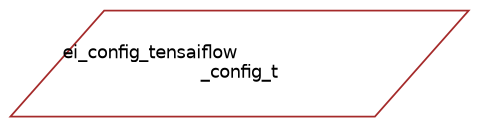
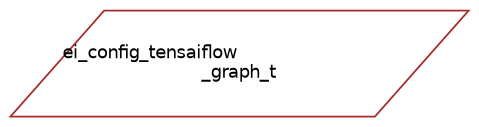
node "ei_config_tensaiflow _config_t": label "ei_config_tensaiflow _config_t" -> "ei_config_tensaiflow _graph_t"
